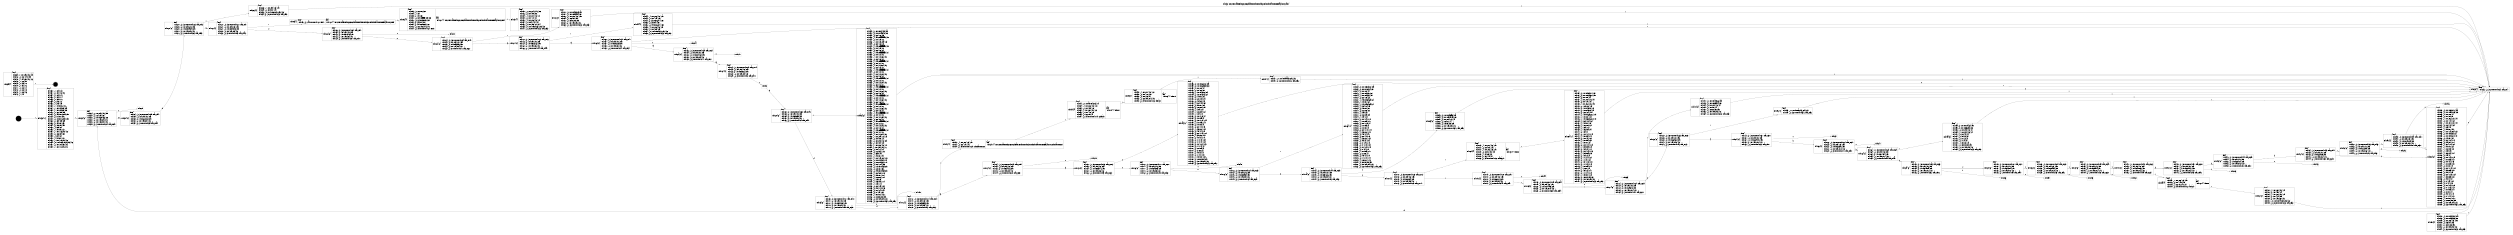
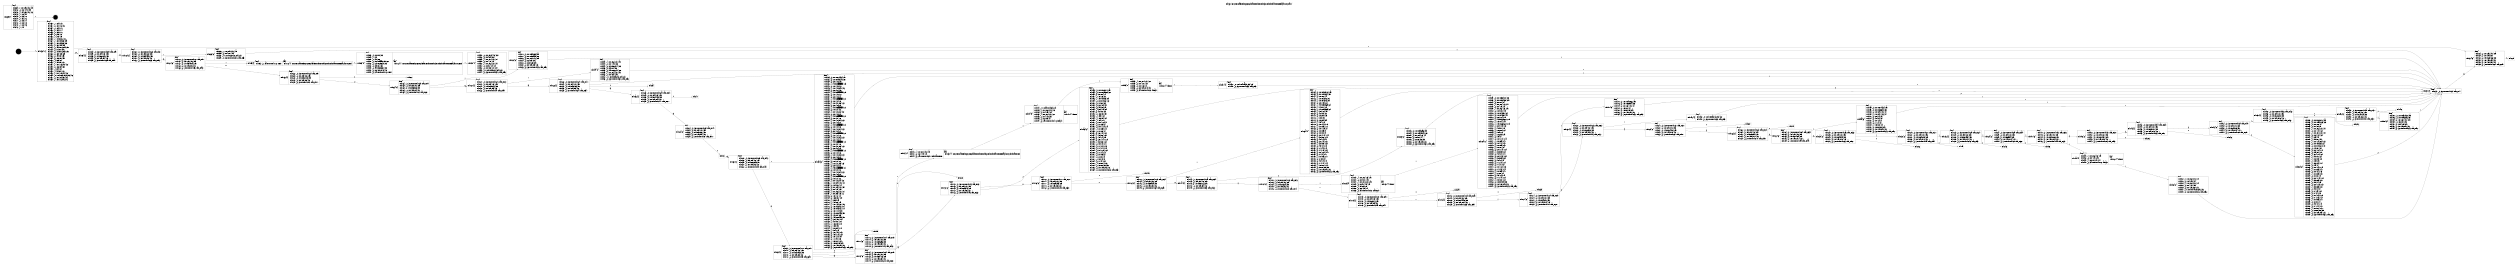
edge "0x4015c4 [32]" -> "0x4015e4 [28]": now "0x401550 [116]" -> "0x4015e4 [28]"
edge "0x40199c [28]" -> "0x401e2e [167]": now "0x40199c [28]" -> "0x401be0 [30]"
edge "0x401718 [28]" -> "0x401734 [28]": now "0x4016fc [28]" -> "0x401734 [28]"
